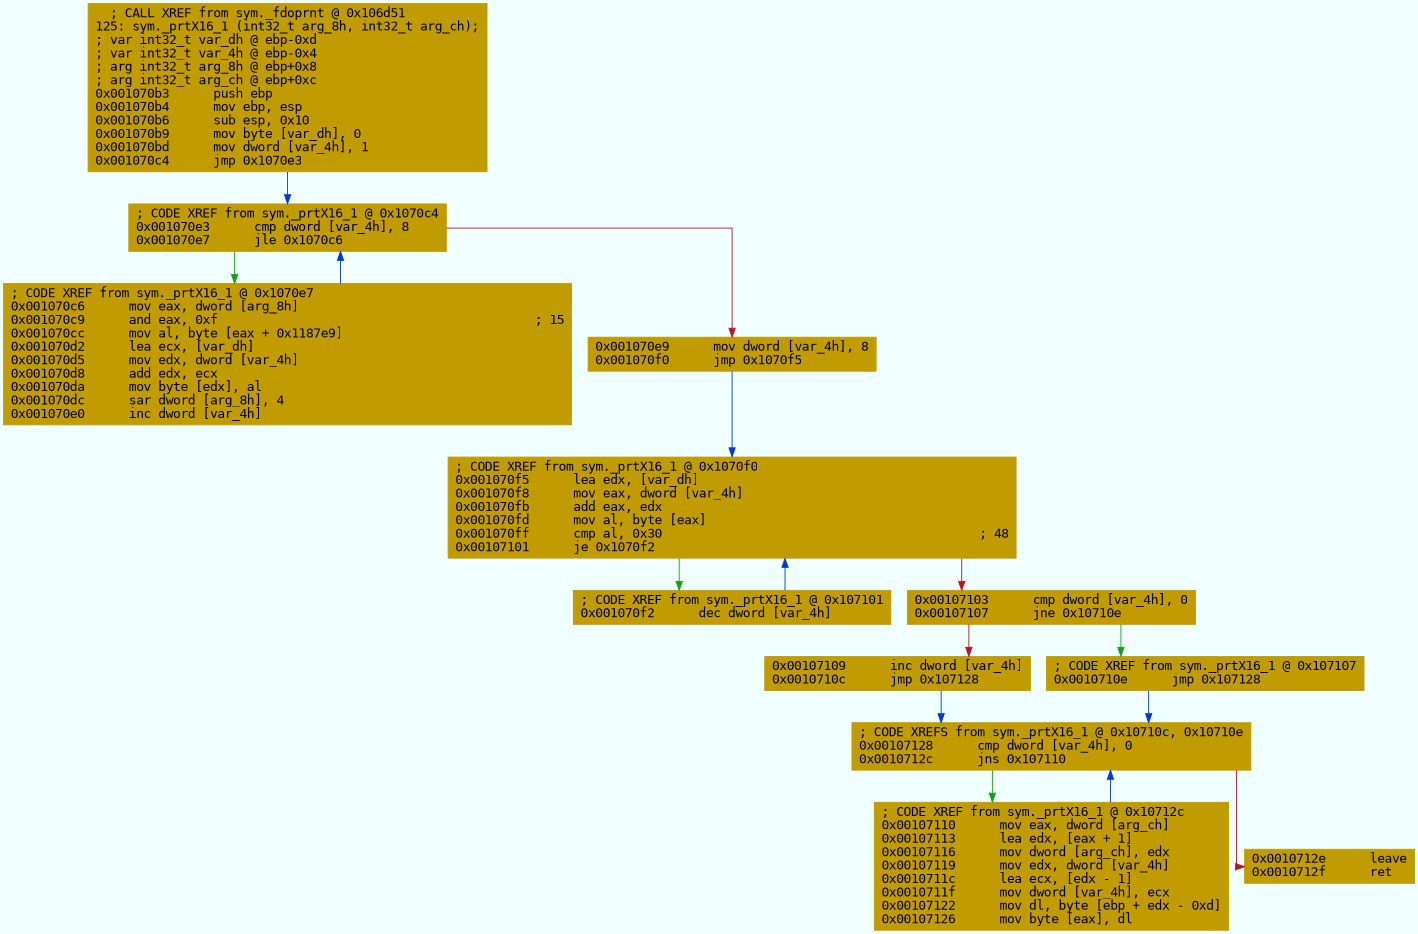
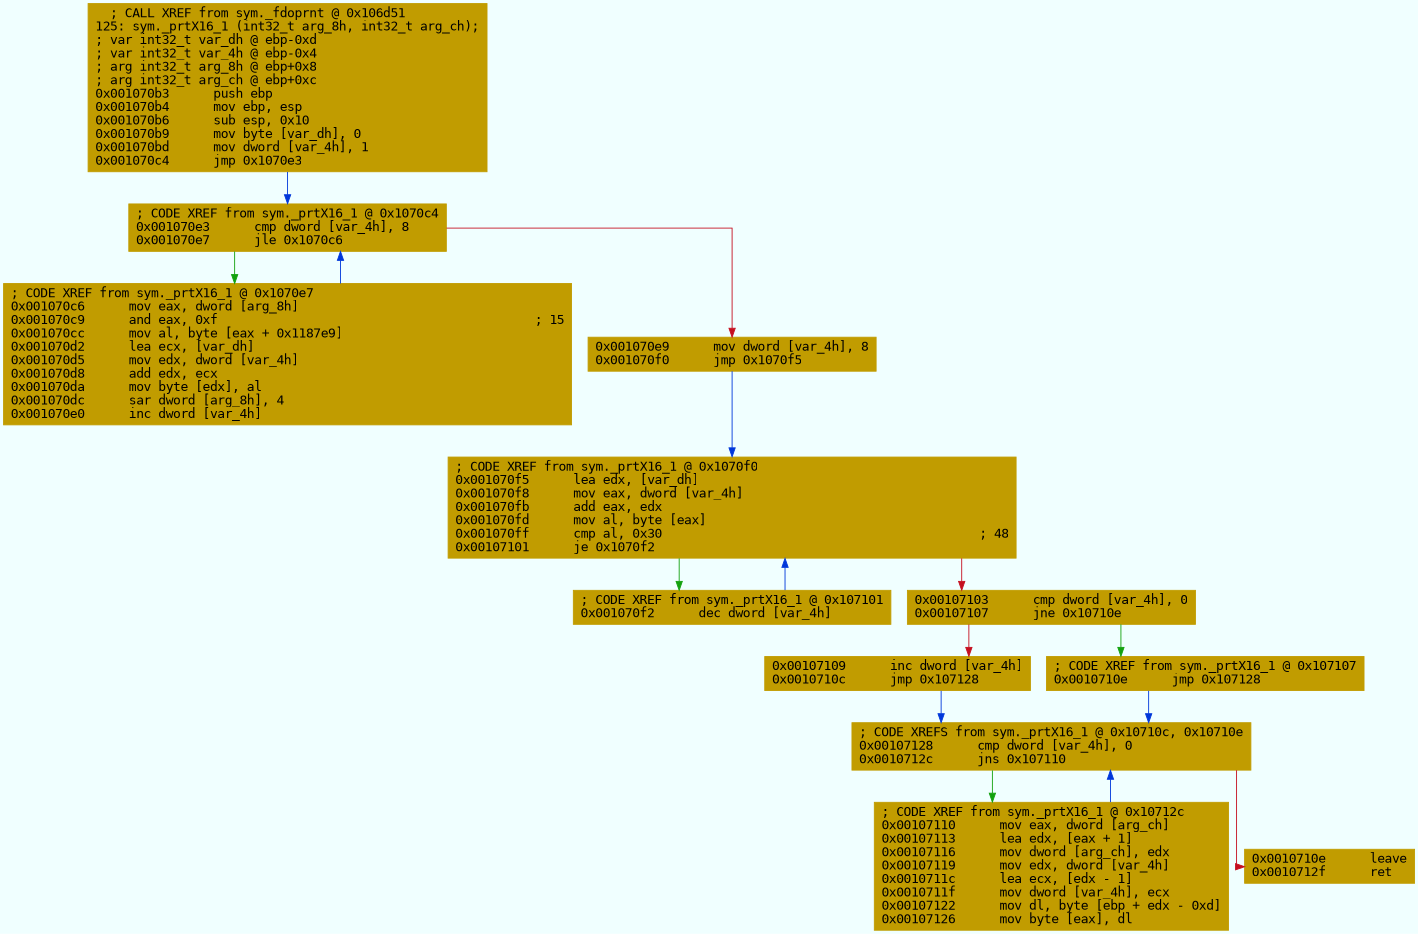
node "0x0010712e      leave 0x0010712f      ret": label "0x0010712e      leave 0x0010712f      ret" -> "0x0010710e      leave 0x0010712f      ret"
